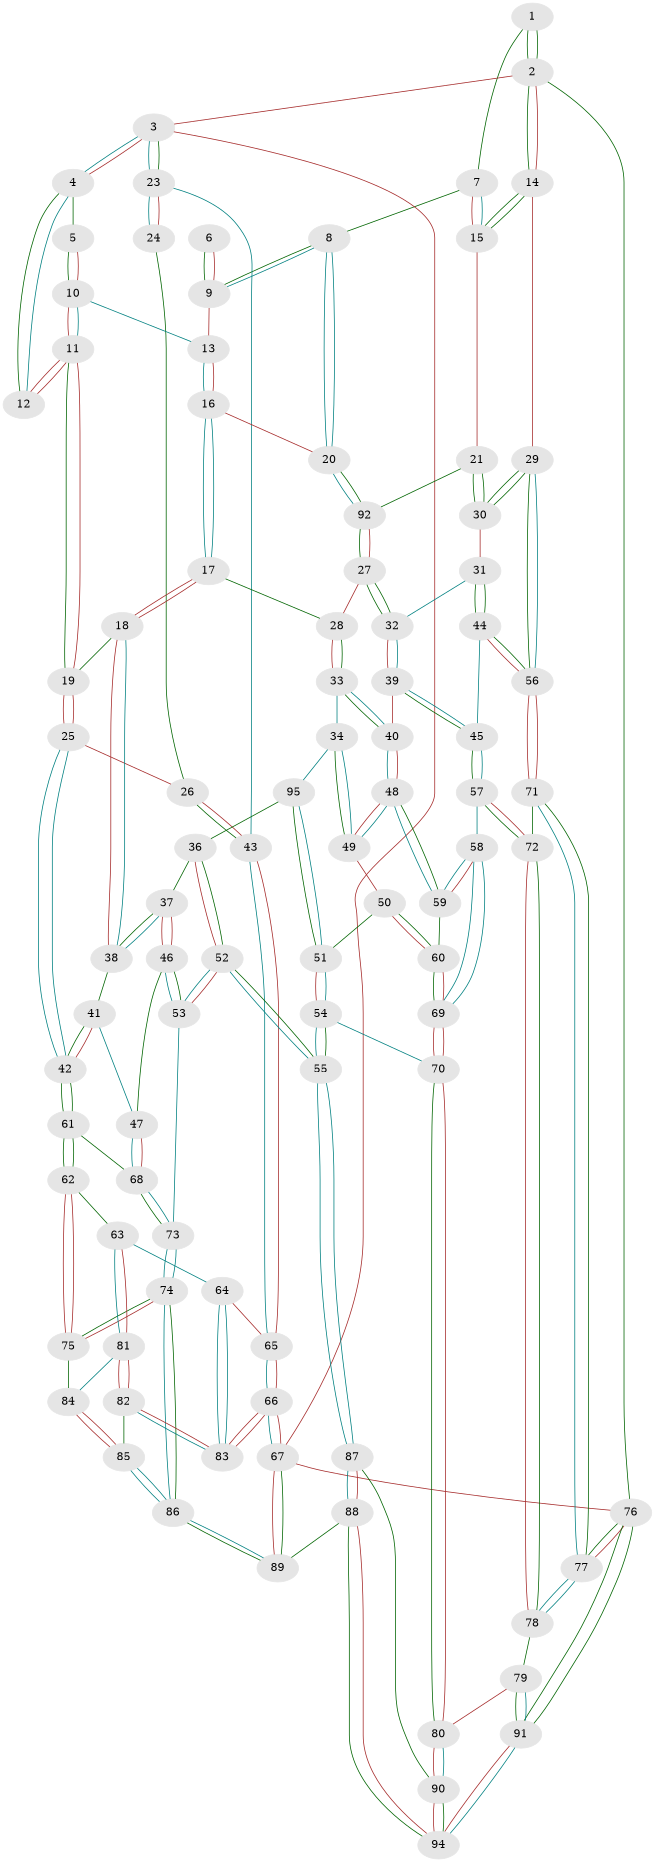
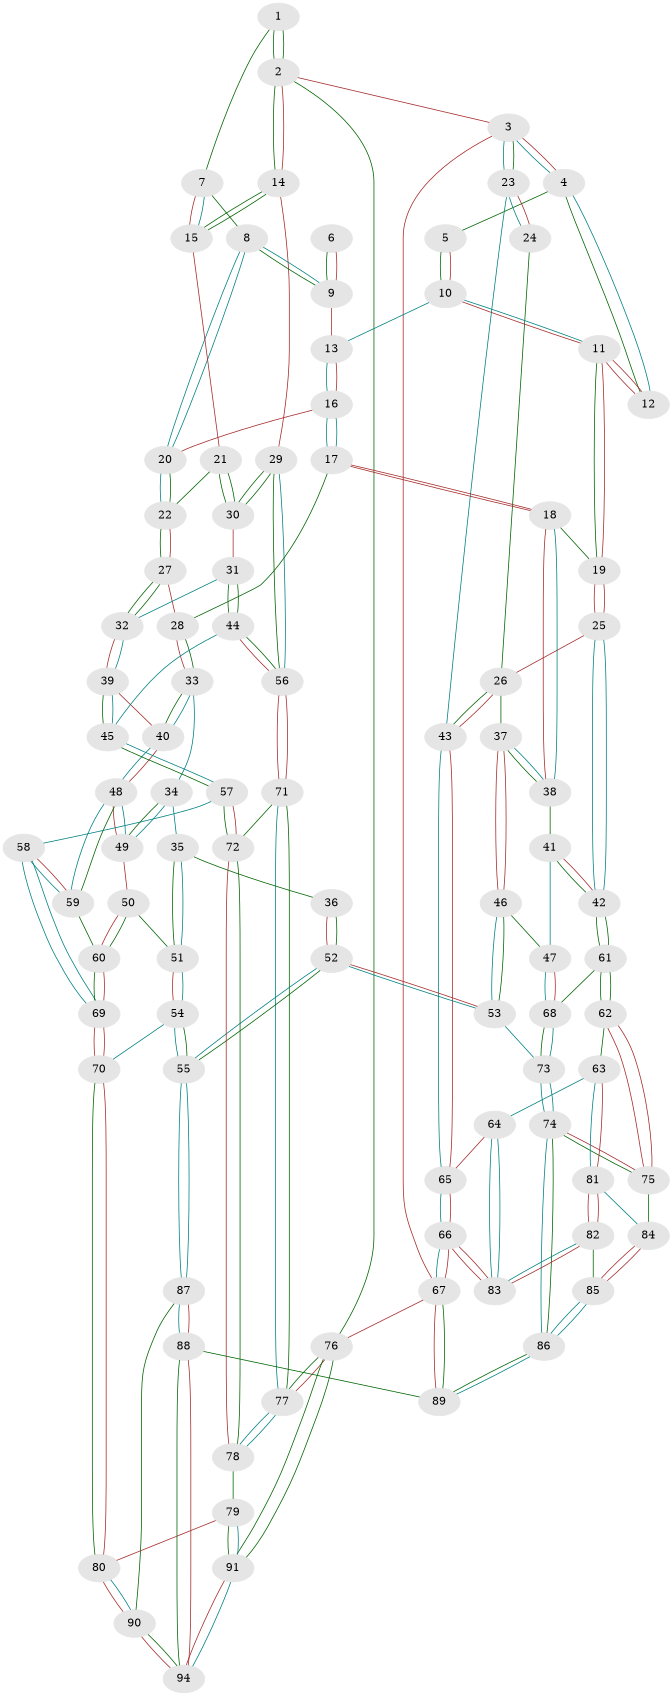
node "92": label "92" -> "22"
node "95": label "95" -> "35"
edge "36" -- "37": now "26" -- "37"
